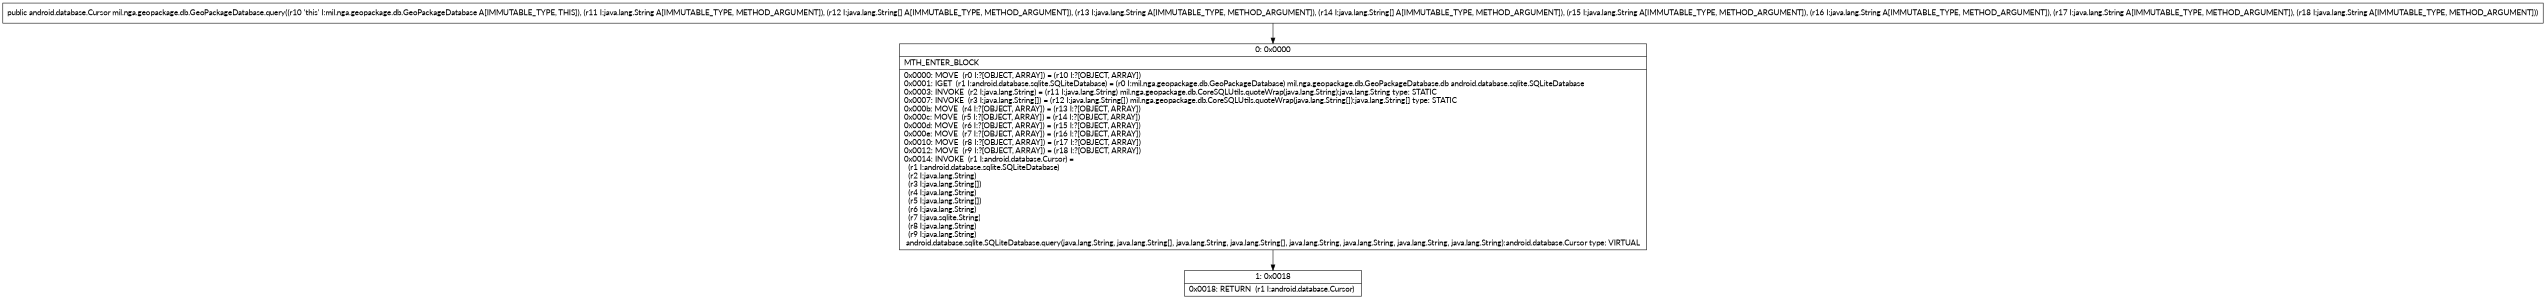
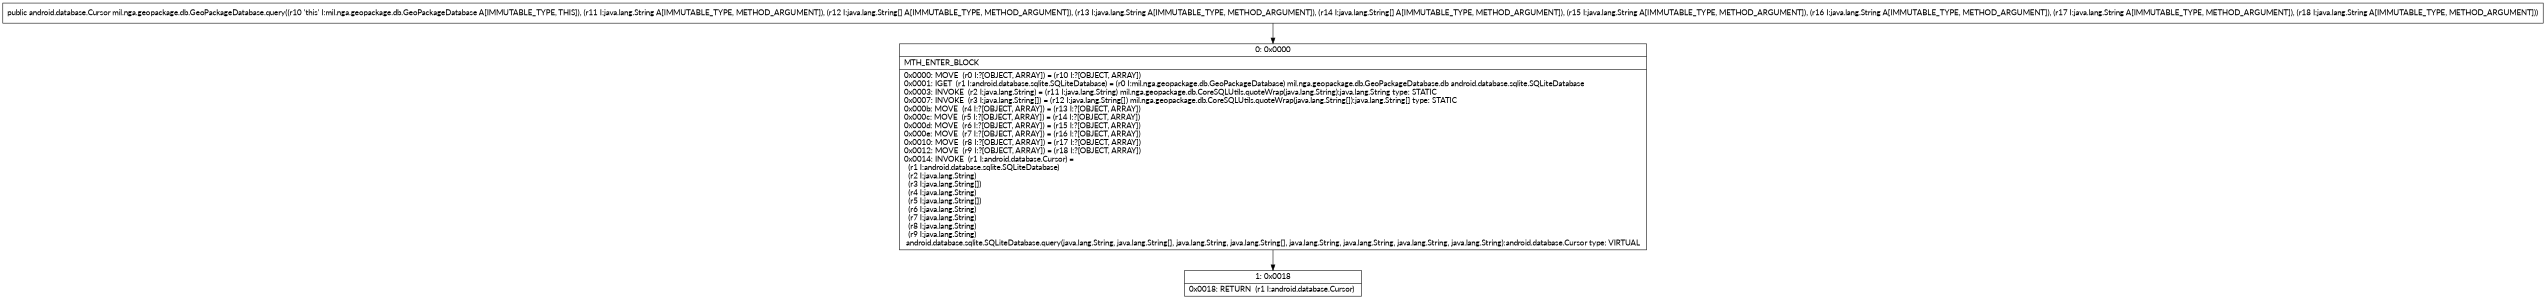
node "0: 0x0000": text "(r7 I:java.sqlite.String)" -> "(r7 I:java.lang.String)"
